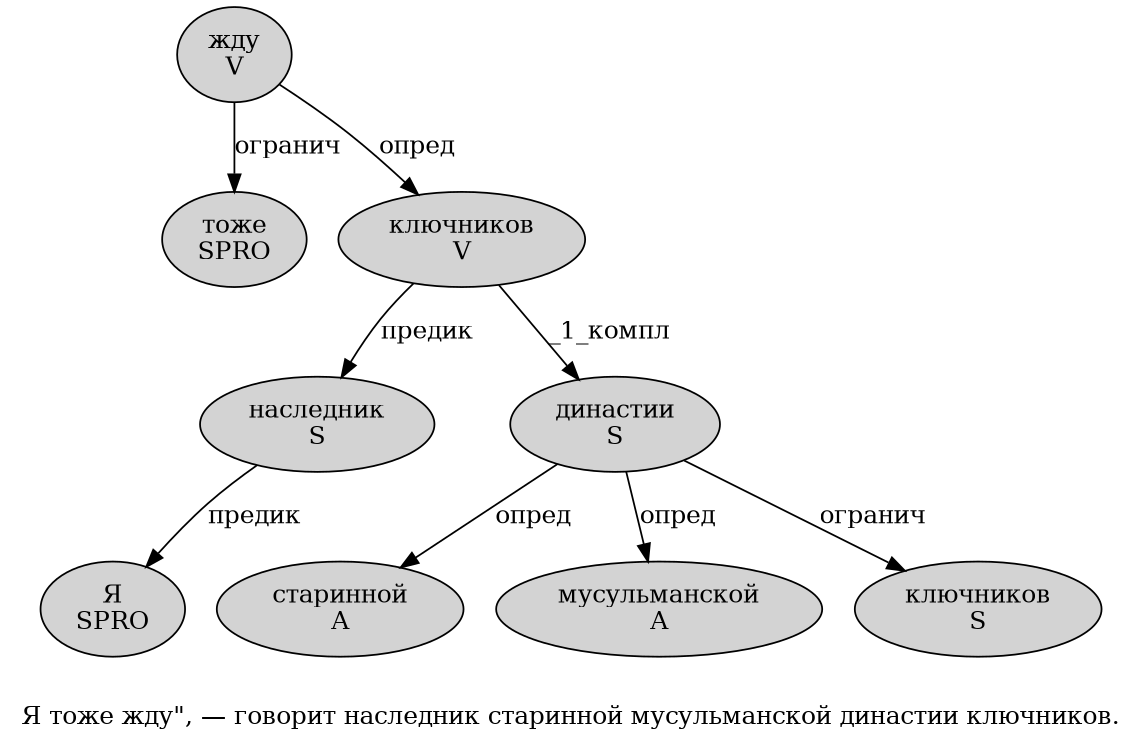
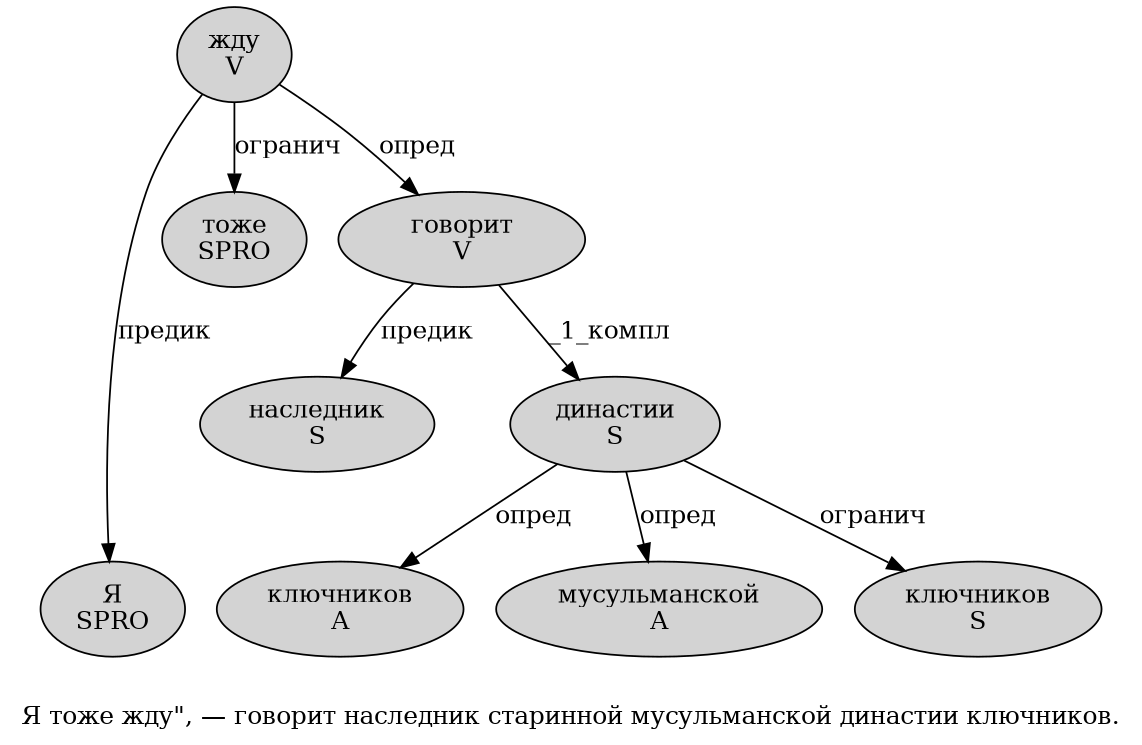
node "ключников V": label "ключников V" -> "говорит V"
edge "наследник S" -> "Я SPRO": now "жду V" -> "Я SPRO"
node "старинной A": label "старинной A" -> "ключников A"
